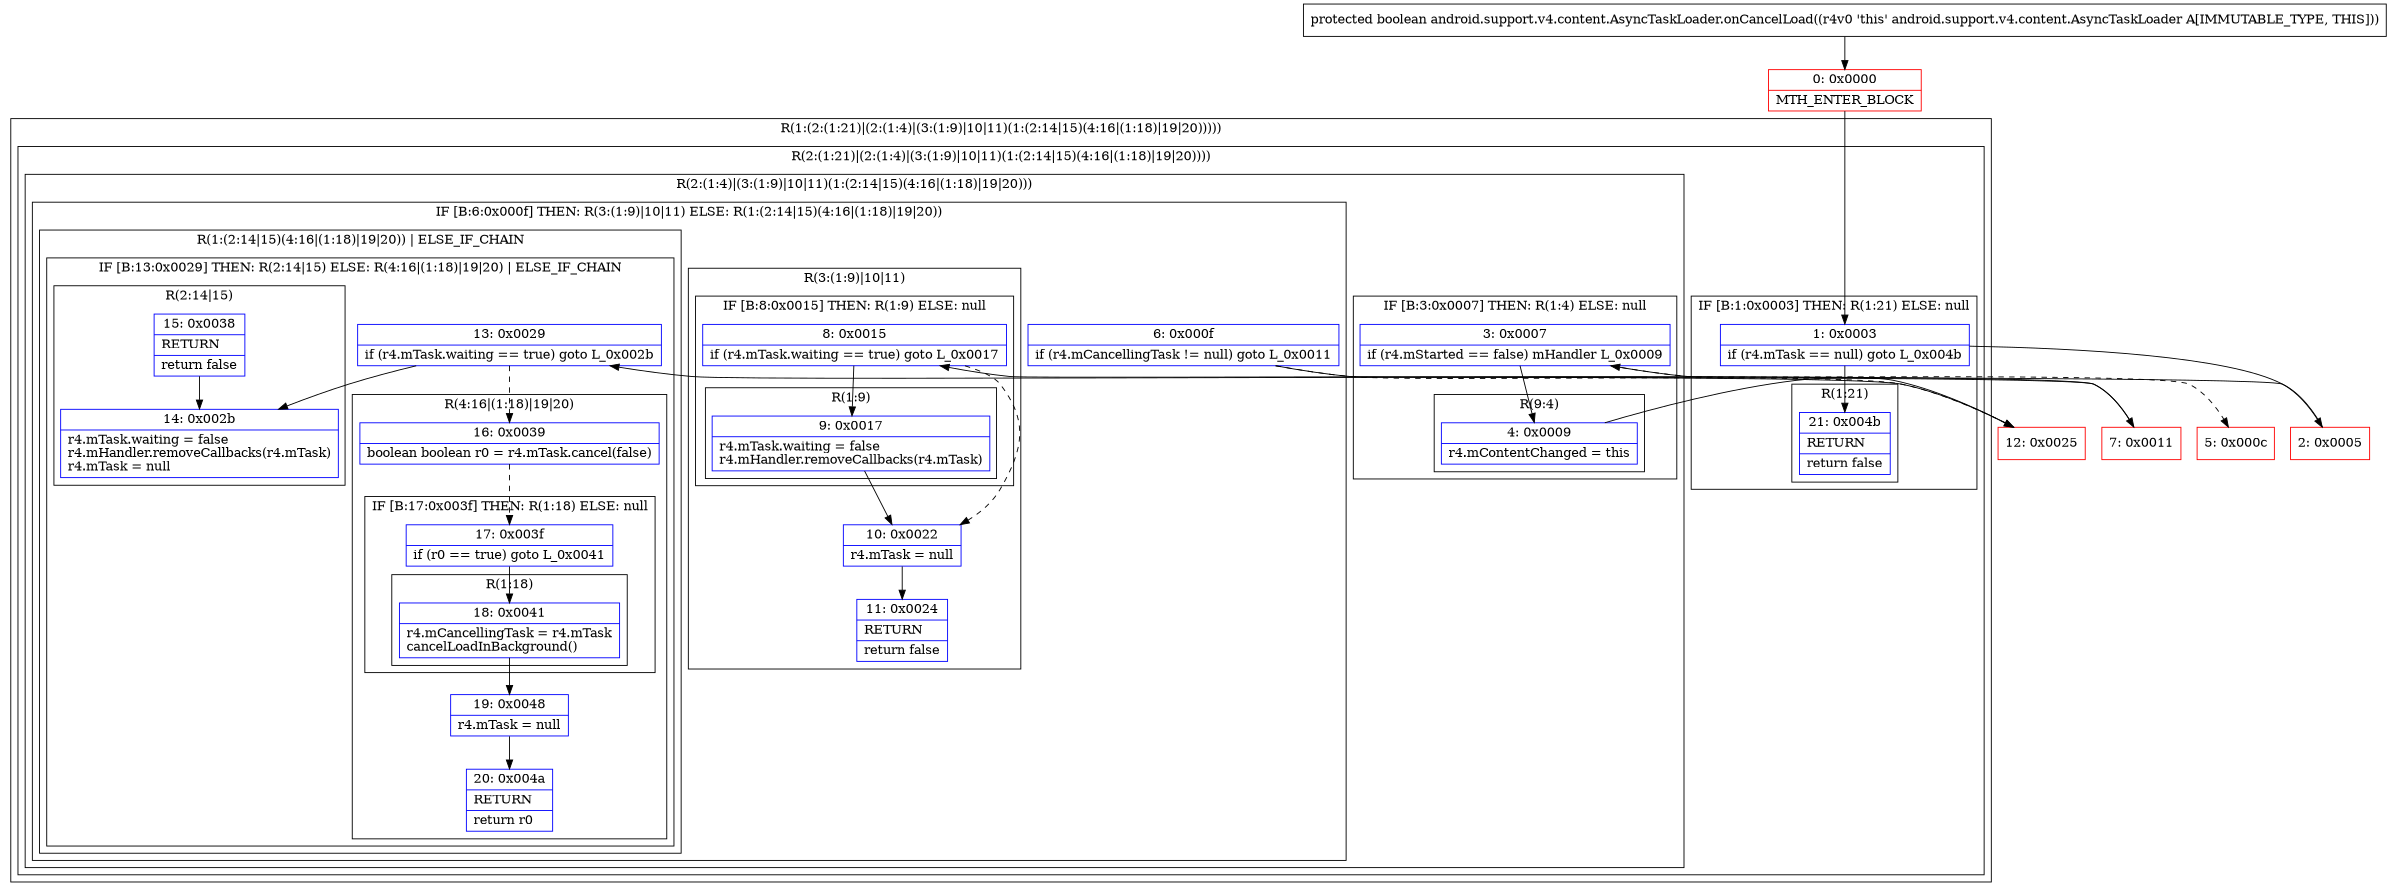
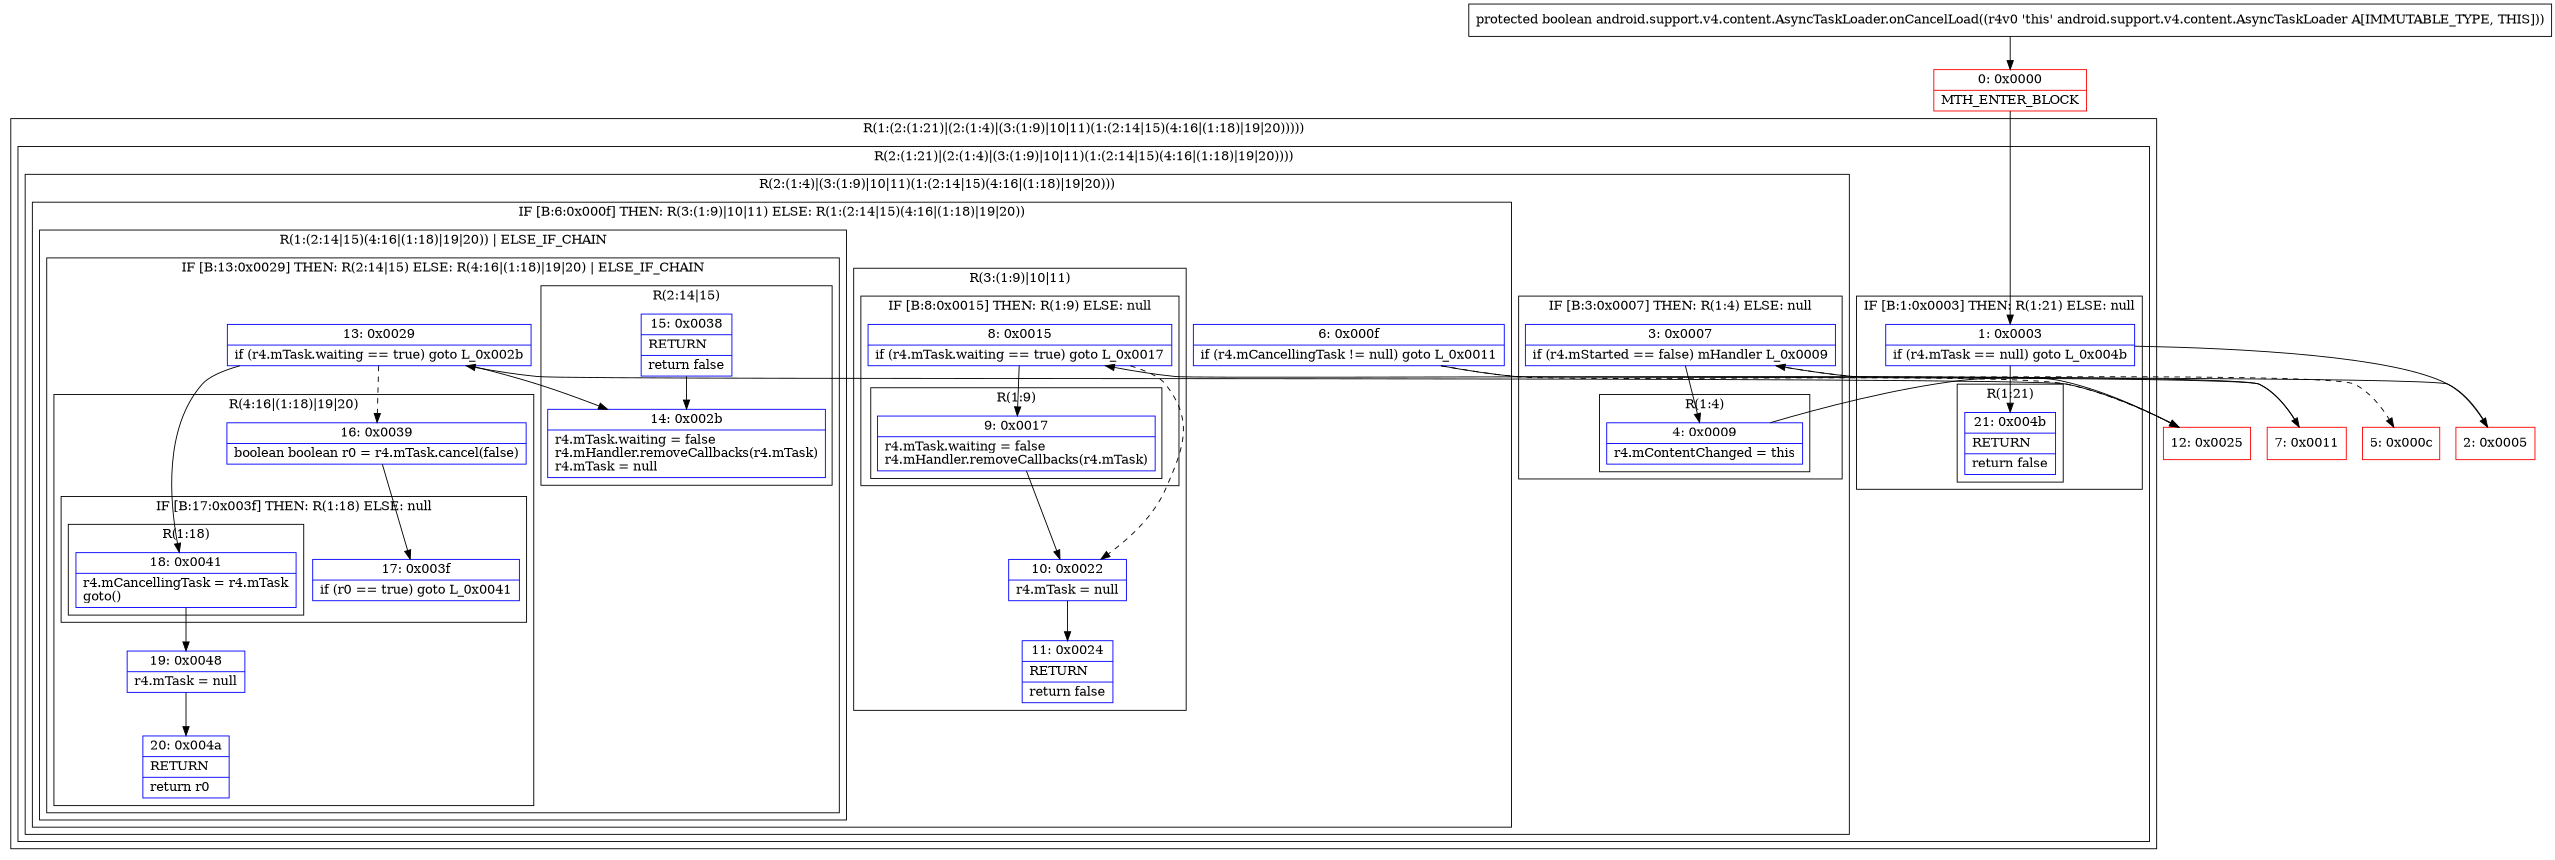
cluster "R(9:4)": label "R(9:4)" -> "R(1:4)"
edge "16: 0x0039" -> "17: 0x003f": style dashed -> solid
edge "17: 0x003f" -> "18: 0x0041": now "13: 0x0029" -> "18: 0x0041"
node "18: 0x0041": text "cancelLoadInBackground()" -> "goto()"
